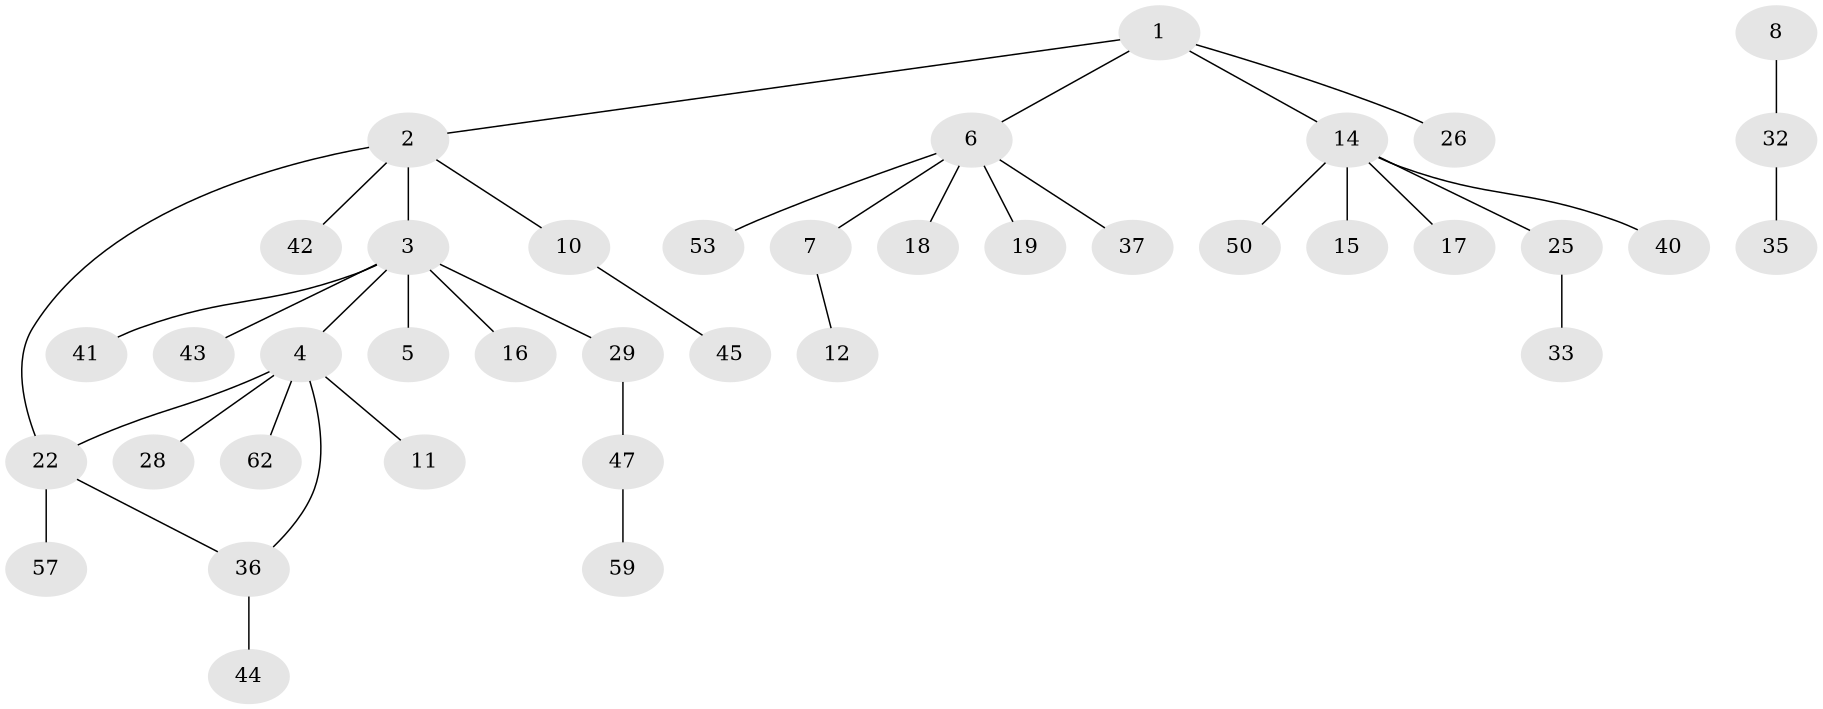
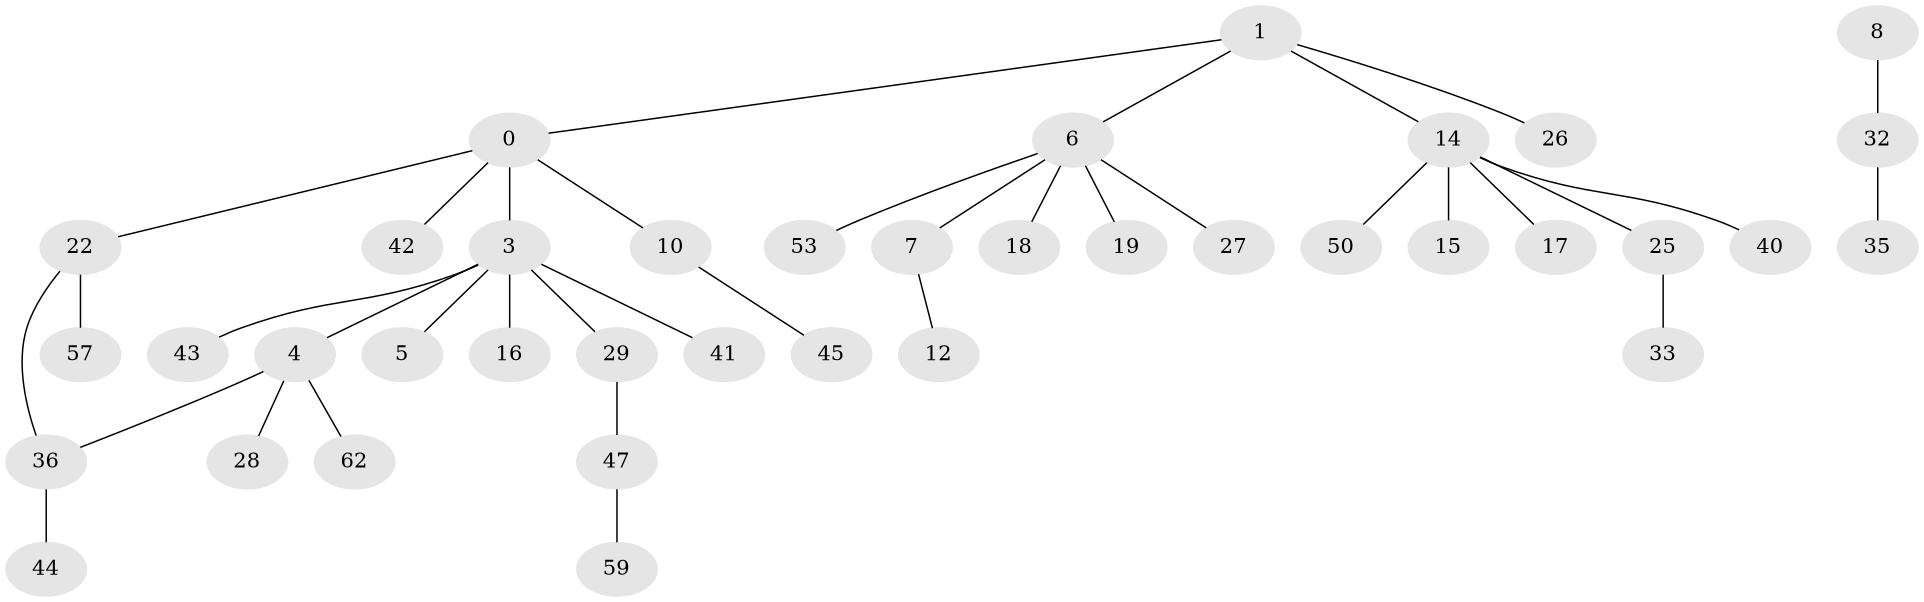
node "2": label "2" -> "0"
node "37": label "37" -> "27"
edge "4" -- "22": removed
node "11": removed
